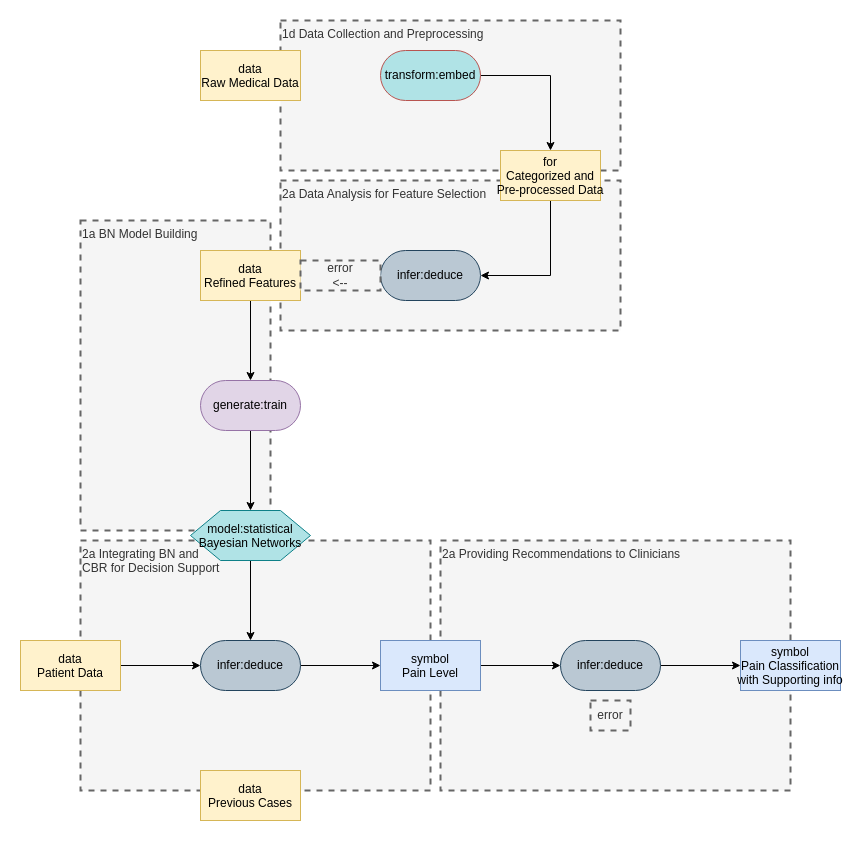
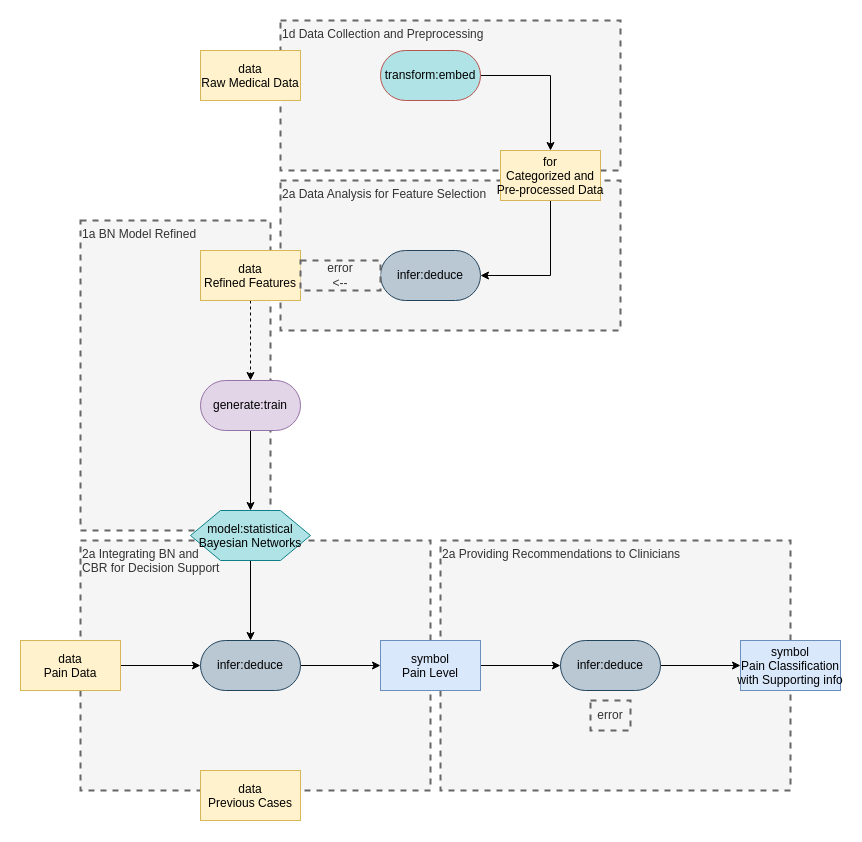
node "1a BN Model Building": label "1a BN Model Building" -> "1a BN Model Refined"
edge "data Refined Features" -> "generate:train": style solid -> dashed
node "data Patient Data": label "data Patient Data" -> "data Pain Data"
